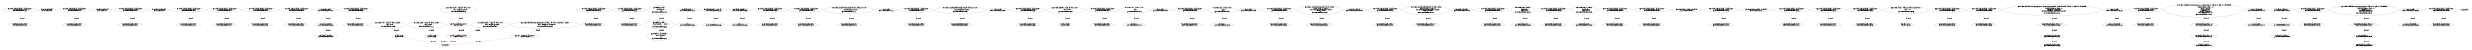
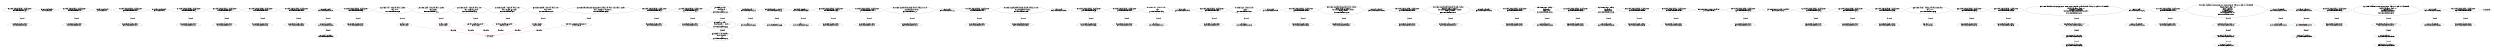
edge "63_ return msg.sender == _owner; 305-return-64-64" -> "69_ return msg.sender == _master; 335-return-70-70": now "63_ return msg.sender == _owner; 305-return-64-64" -> "0_ exit_node"
edge "87_ return stopped; 425-return-88-88" -> "0_ exit_node": added, label "return_exit"
